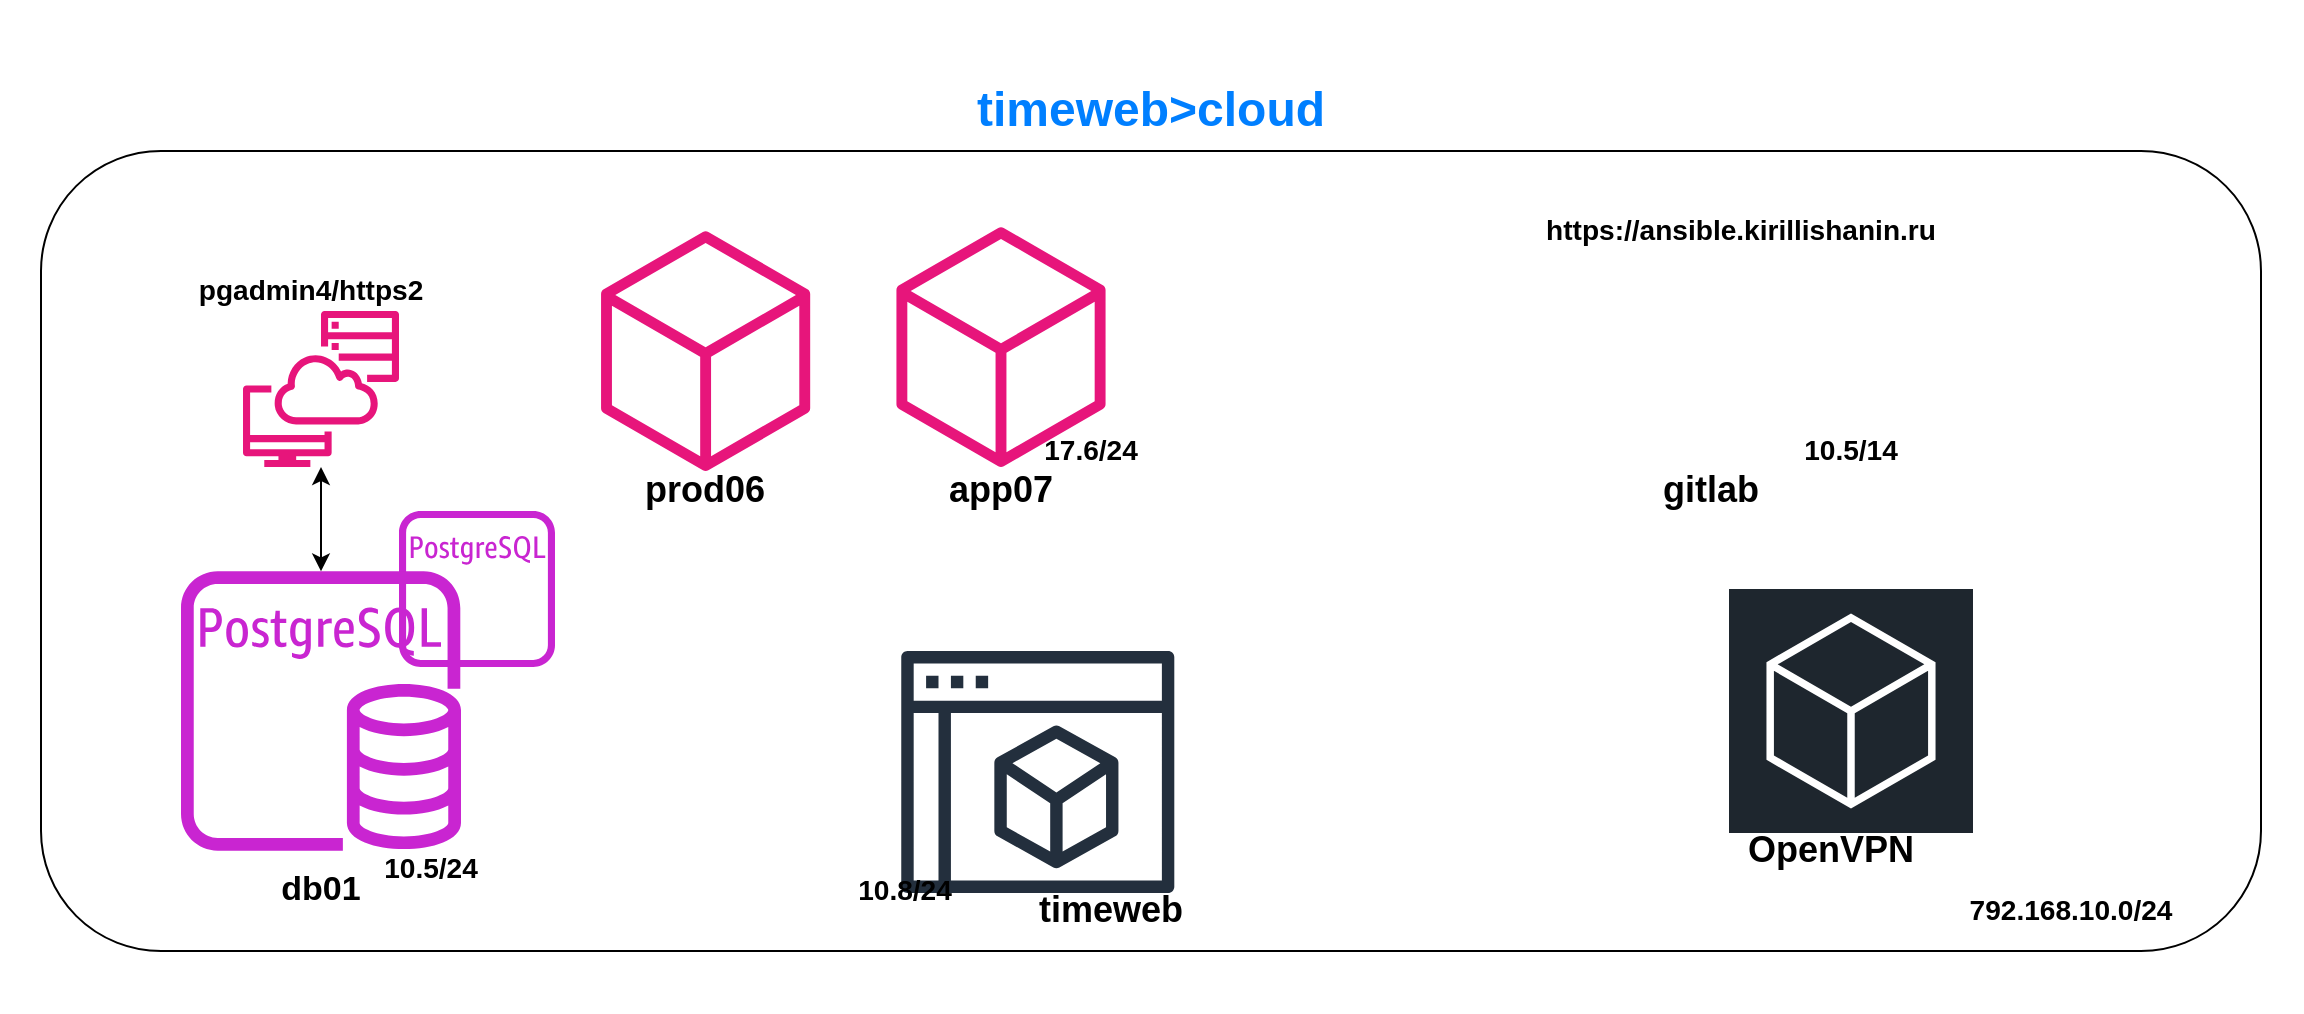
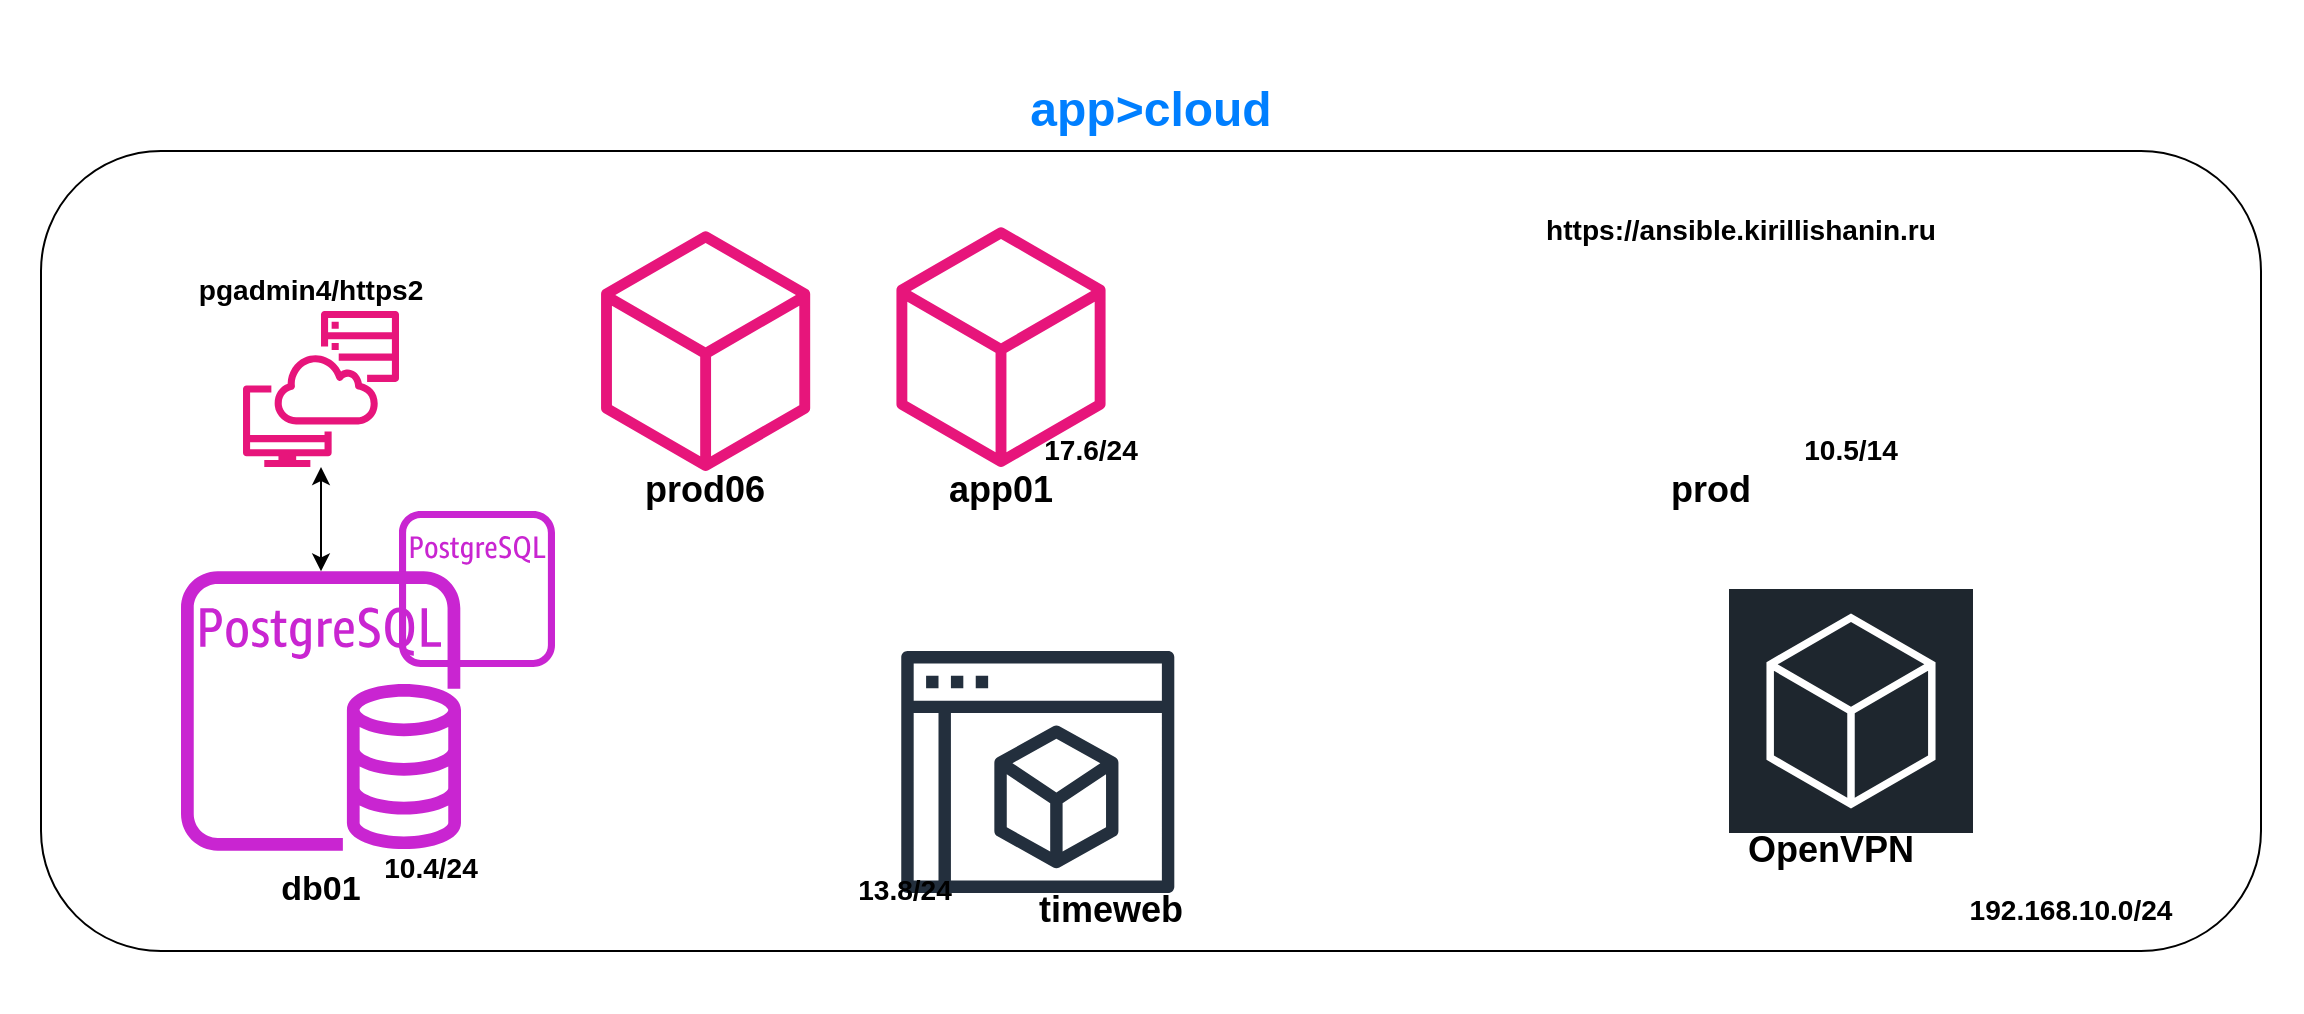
node "timeweb>cloud": label "timeweb>cloud" -> "app>cloud"
node "app07": label "app07" -> "app01"
node "gitlab": label "gitlab" -> "prod"
node "10.5/24": label "10.5/24" -> "10.4/24"
node "10.8/24": label "10.8/24" -> "13.8/24"
node "792.168.10.0/24": label "792.168.10.0/24" -> "192.168.10.0/24"
